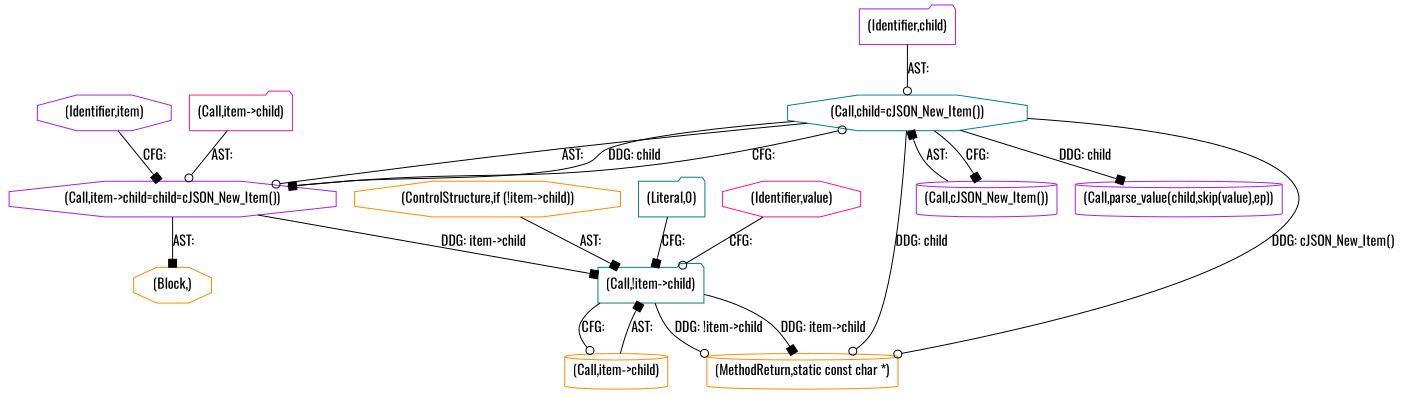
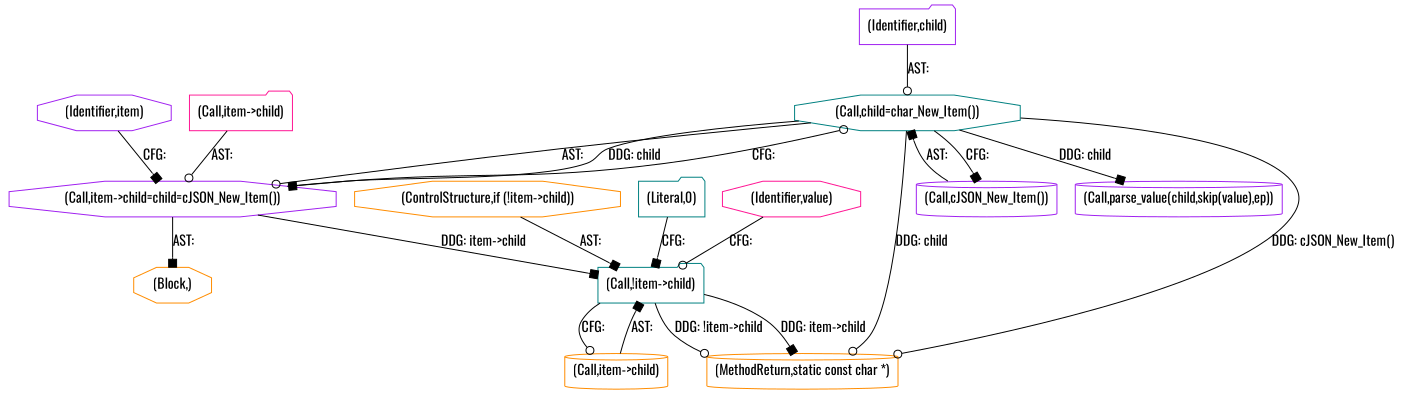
node "(Call,child=cJSON_New_Item())": label "(Call,child=cJSON_New_Item())" -> "(Call,child=char_New_Item())"
